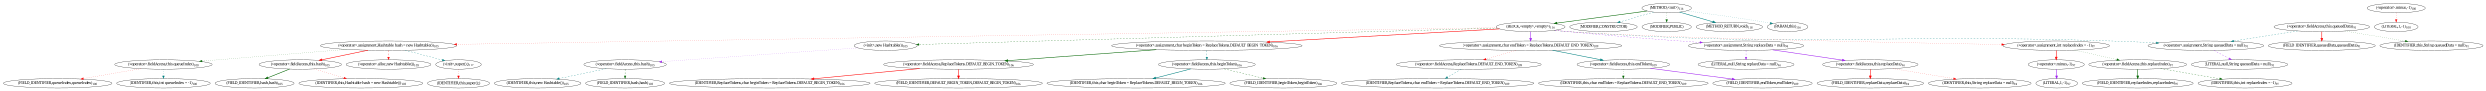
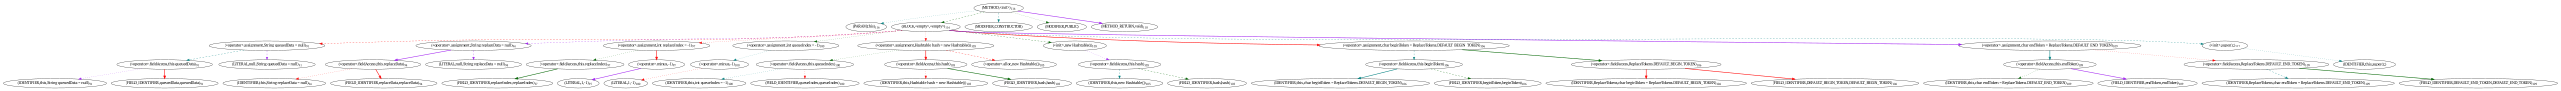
edge "(METHOD,<init>)" -> "(BLOCK,<empty>,<empty>)": style bold -> dashed
edge "(METHOD,<init>)" -> "(METHOD_RETURN,void)": color teal -> purple
edge "(<operator>.fieldAccess,this.queuedData)" -> "(<operator>.assignment,String queuedData = null)": reversed
edge "(<operator>.fieldAccess,this.queuedData)" -> "(IDENTIFIER,this,String queuedData = null)": color darkgreen -> purple
edge "(BLOCK,<empty>,<empty>)" -> "(<operator>.assignment,String queuedData = null)": color teal -> red
node "(<operator>.assignment,int queueIndex = -1)": added
edge "(<operator>.assignment,Hashtable hash = new Hashtable())" -> "(<init>,super();)": now "(BLOCK,<empty>,<empty>)" -> "(<init>,super();)"
edge "(<init>,super();)" -> "(IDENTIFIER,this,super();)": color red -> teal
node "(IDENTIFIER,this,int replaceIndex = -1)": removed
node "(FIELD_IDENTIFIER,DEFAULT_END_TOKEN,DEFAULT_END_TOKEN)": added
